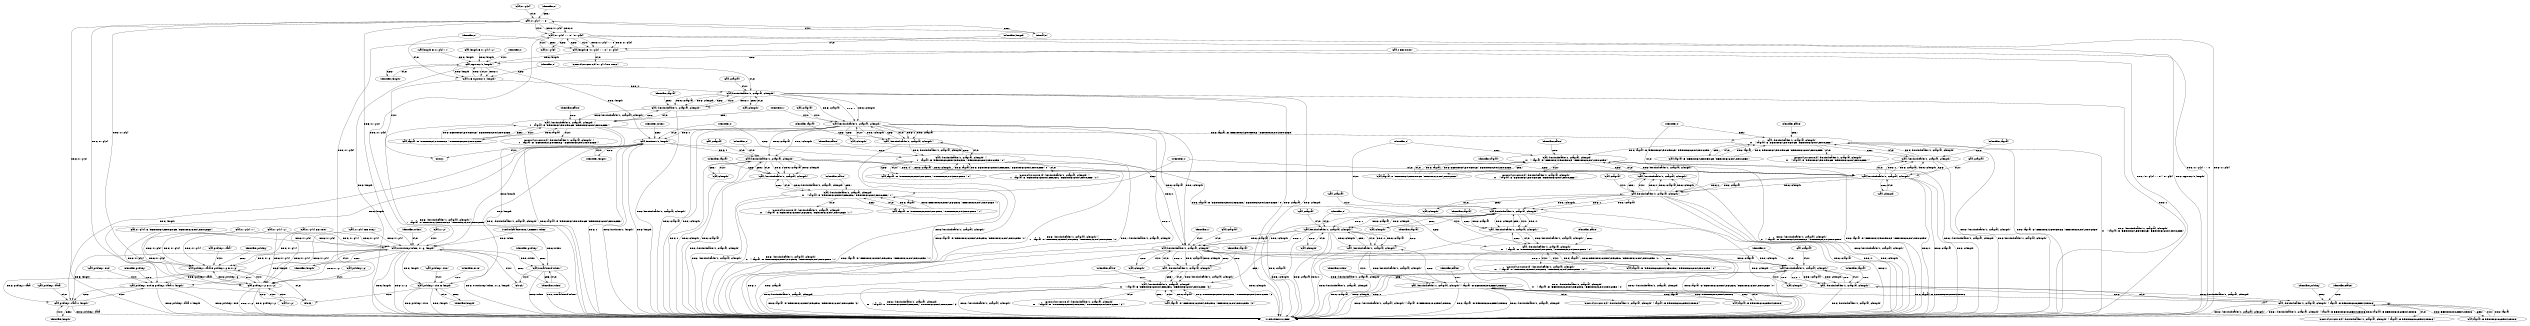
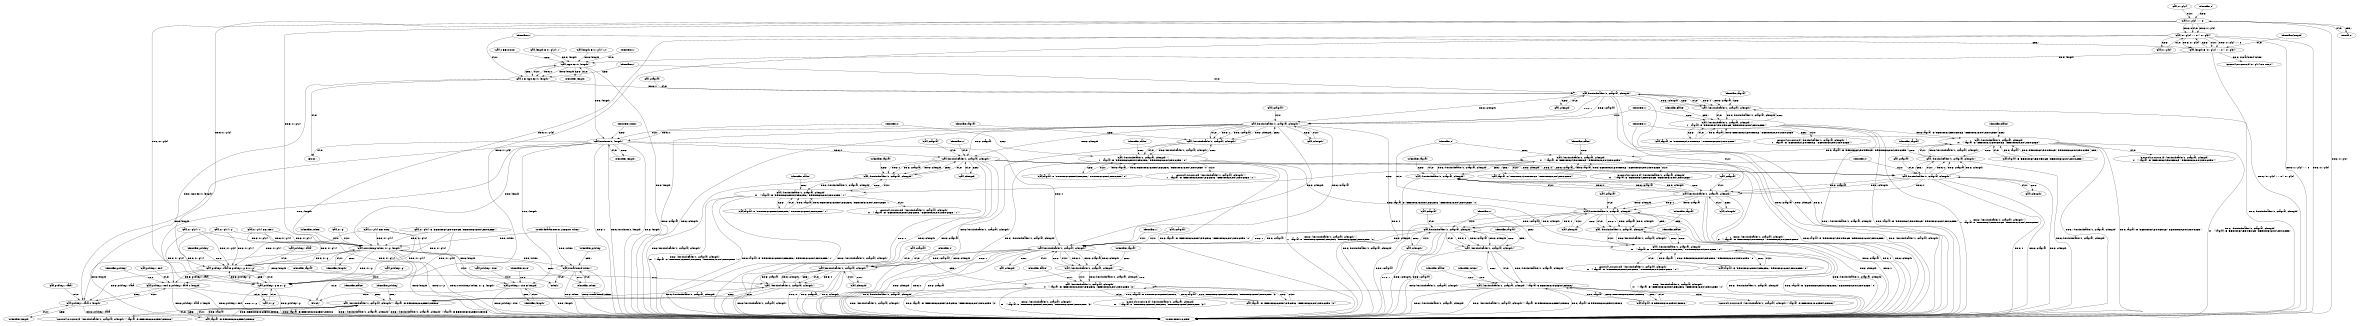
edge "(Call,length = (s->p[2] << 8) | s->p[3])" -> "(ControlStructure,if (s->p[1] == 0x82))": label "AST: " -> "DDG: s_mark_end(token)"
edge "(Call,s = tcp_recv(s, length))" -> "(Call,tcp_recv(s, length))": label "DDG: s" -> "CFG: "
edge "(Call,s->p[1] == 0x82)" -> "(Call,pubkey->data = pubkey->p = s->p)": added, label "DDG: s->p[1]"
edge "(Call,s == NULL)" -> "(MethodReturn,RET)": now "(Call,s = tcp_recv(s, length))" -> "(MethodReturn,RET)"
edge "(Call,out_uint8p(token, s->p, length))" -> "(Call,pubkey->size = length)": now "(Call,s->p[1] == 0x82)" -> "(Call,pubkey->size = length)"
